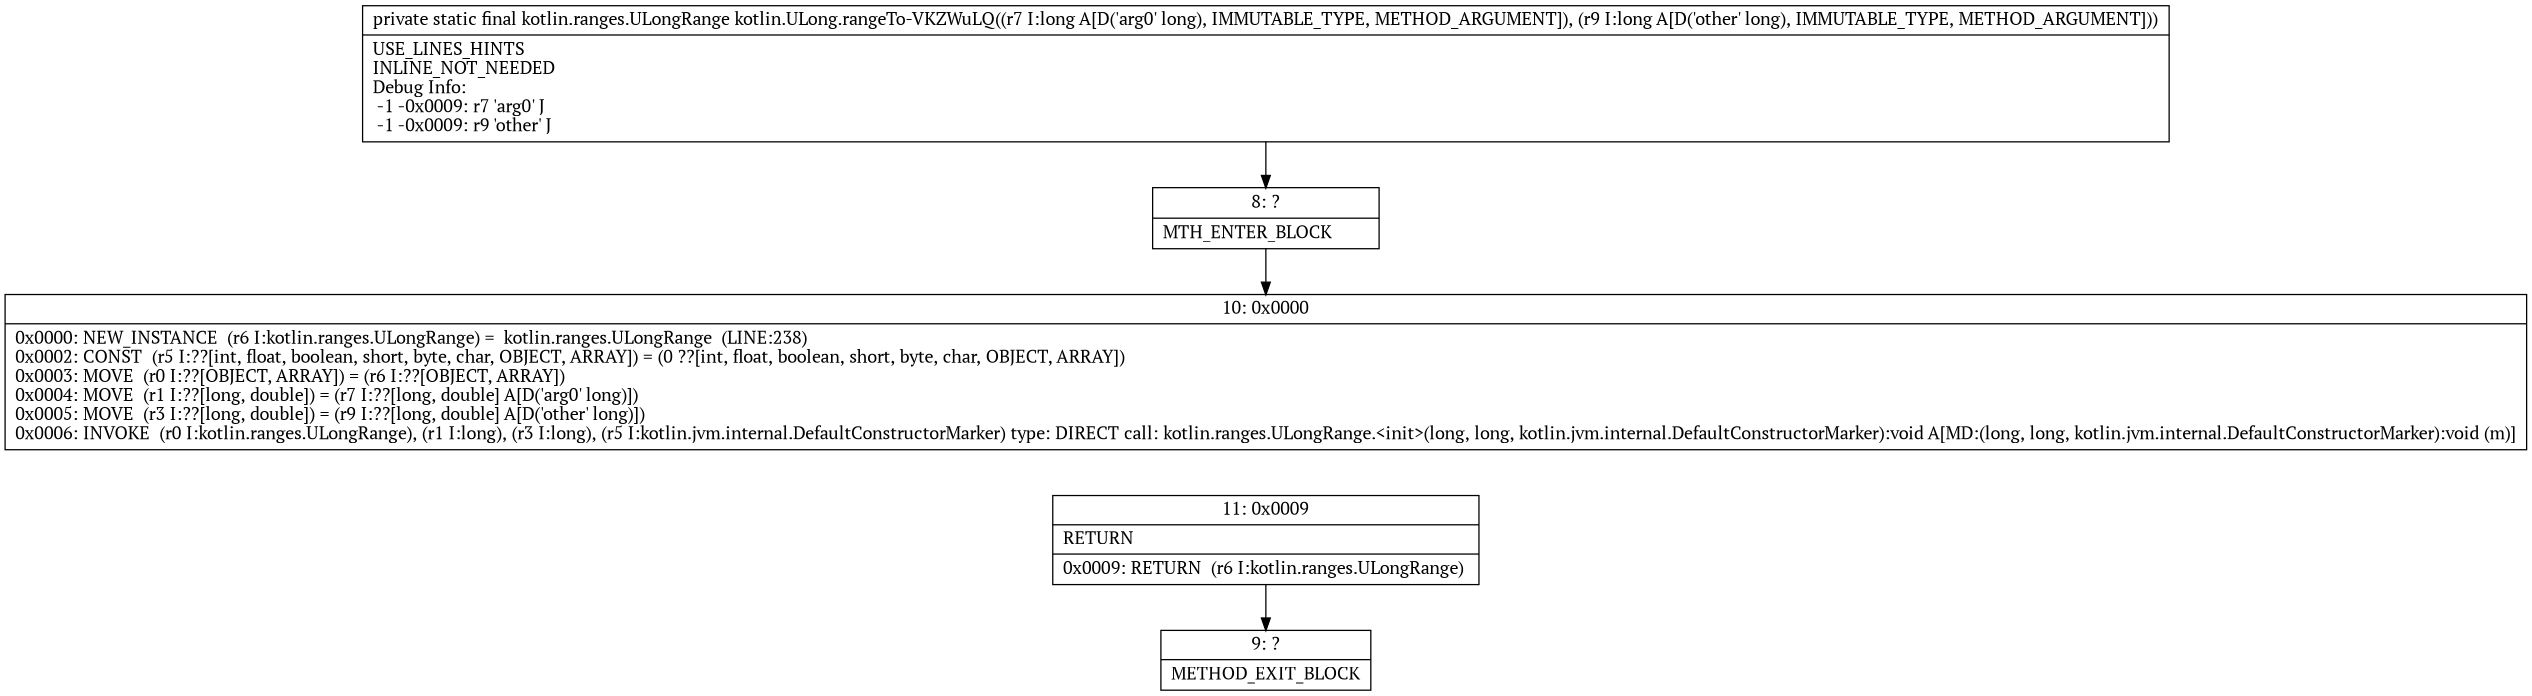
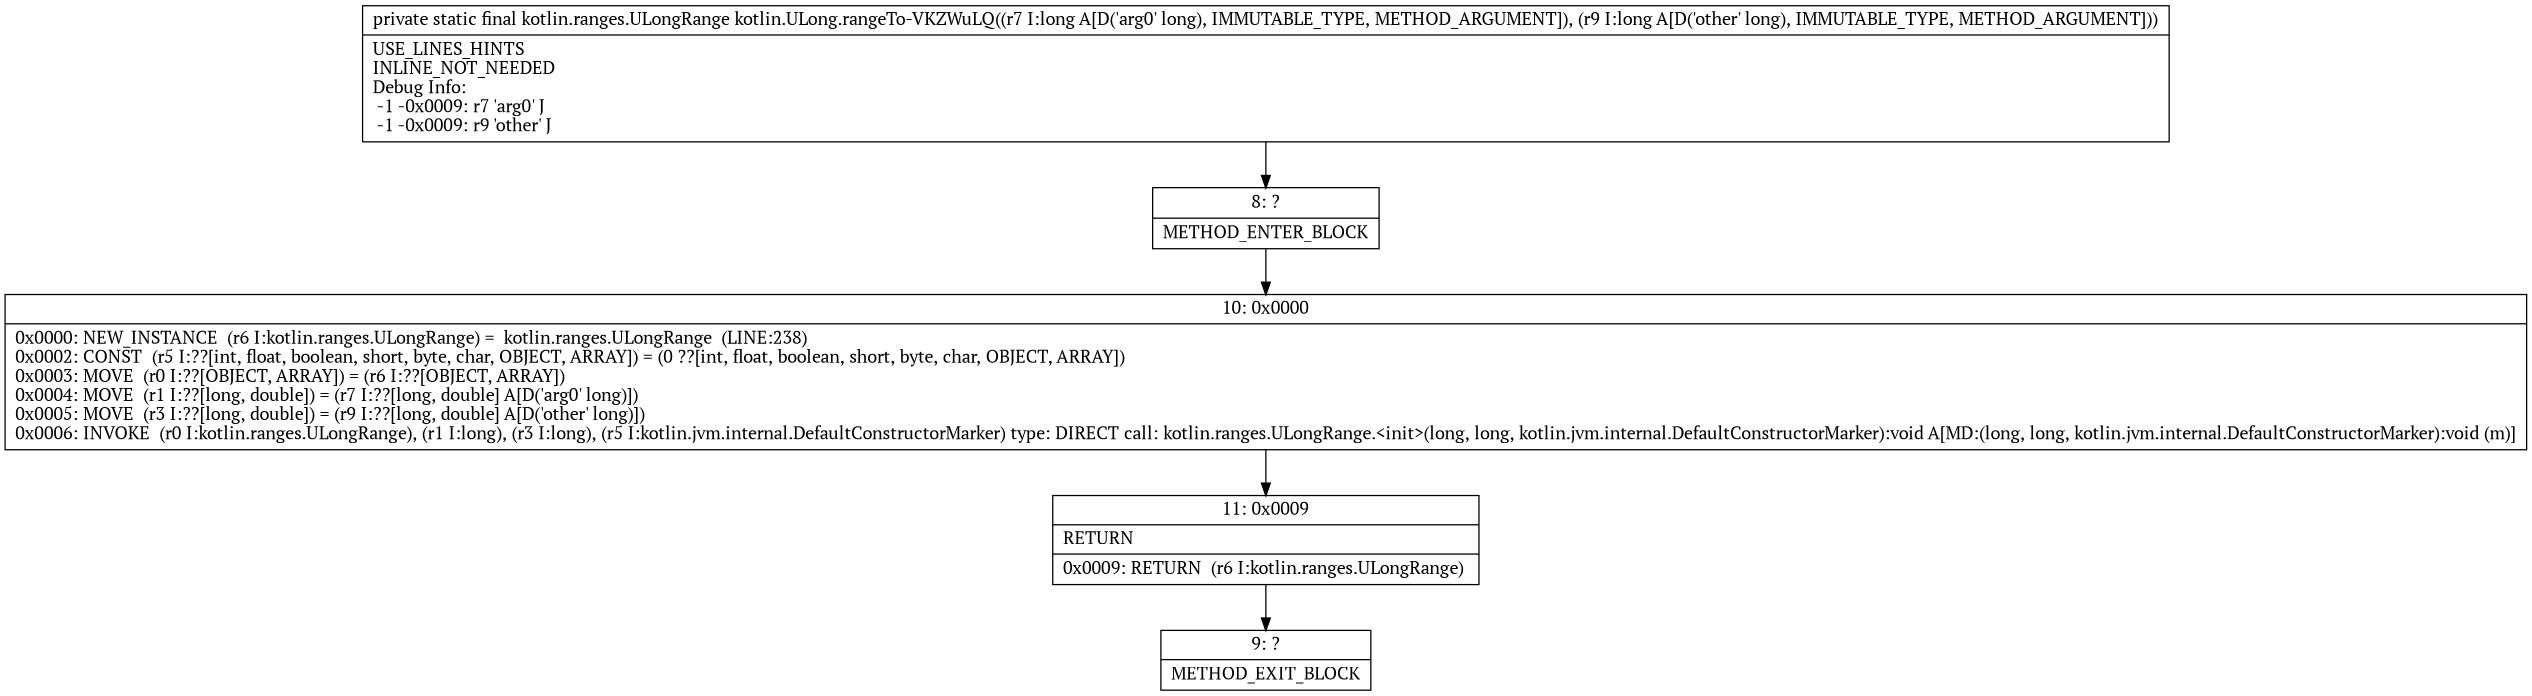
node "8: ?": text "MTH_ENTER_BLOCK" -> "METHOD_ENTER_BLOCK"
edge "10: 0x0000" -> "11: 0x0009": added
